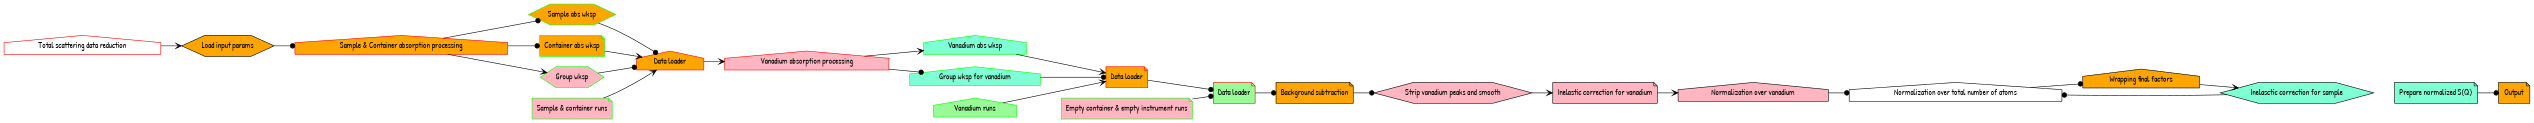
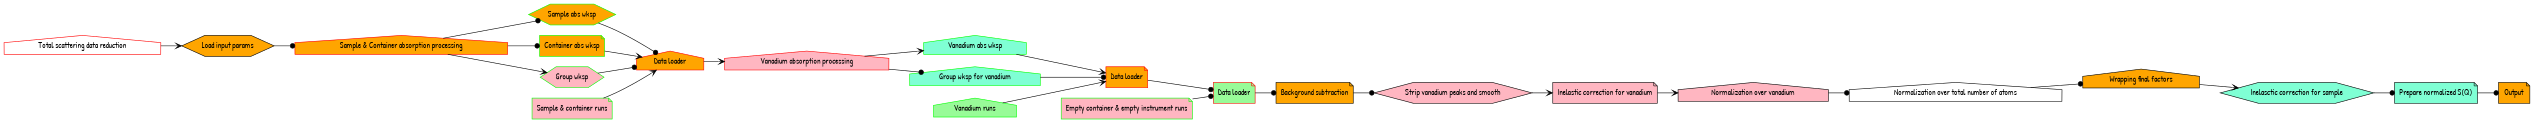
edge "Inelasctic correction for sample" -> "Normalization over total number of atoms": now "Inelasctic correction for sample" -> "Prepare normalized S(Q)"
